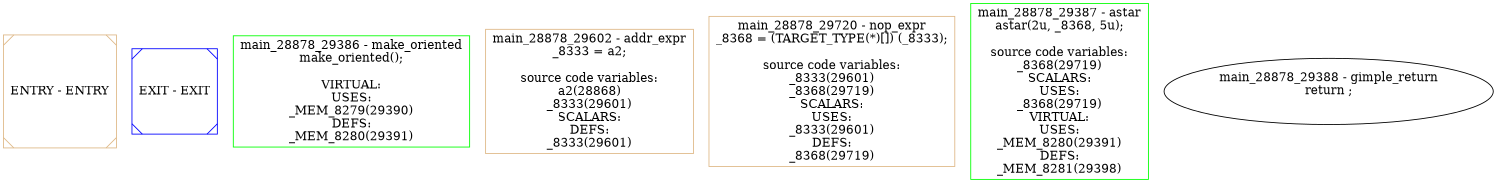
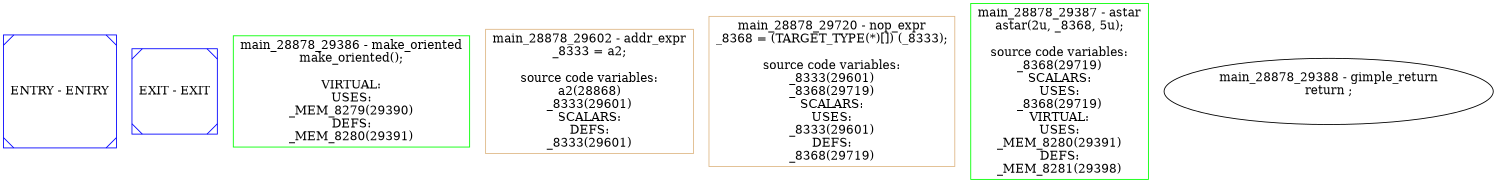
node "ENTRY - ENTRY": color burlywood -> blue
